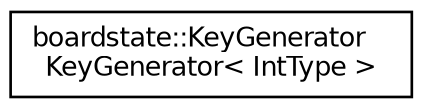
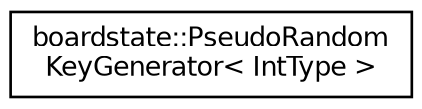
node "boardstate::KeyGenerator KeyGenerator< IntType >": label "boardstate::KeyGenerator KeyGenerator< IntType >" -> "boardstate::PseudoRandom KeyGenerator< IntType >"
